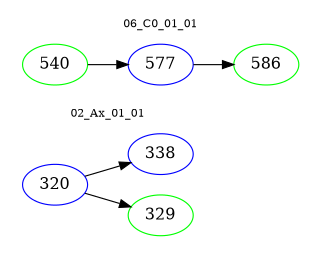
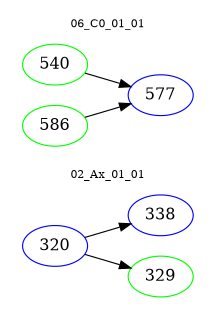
edge "577" -> "586": reversed
